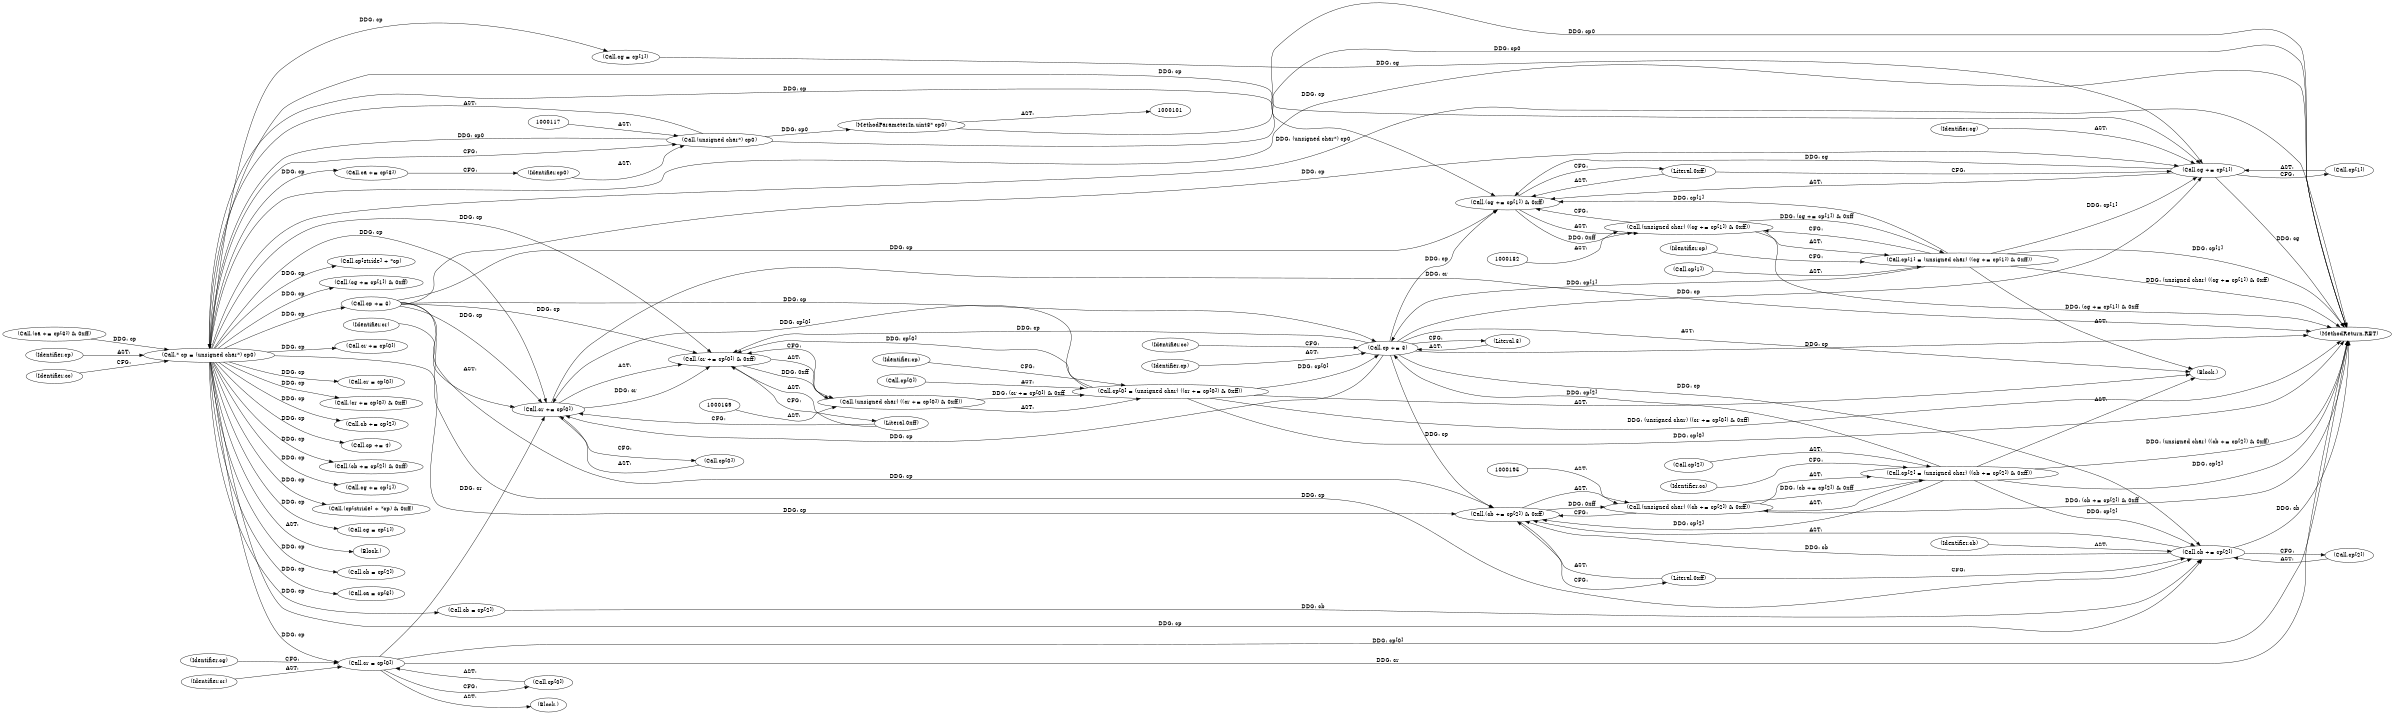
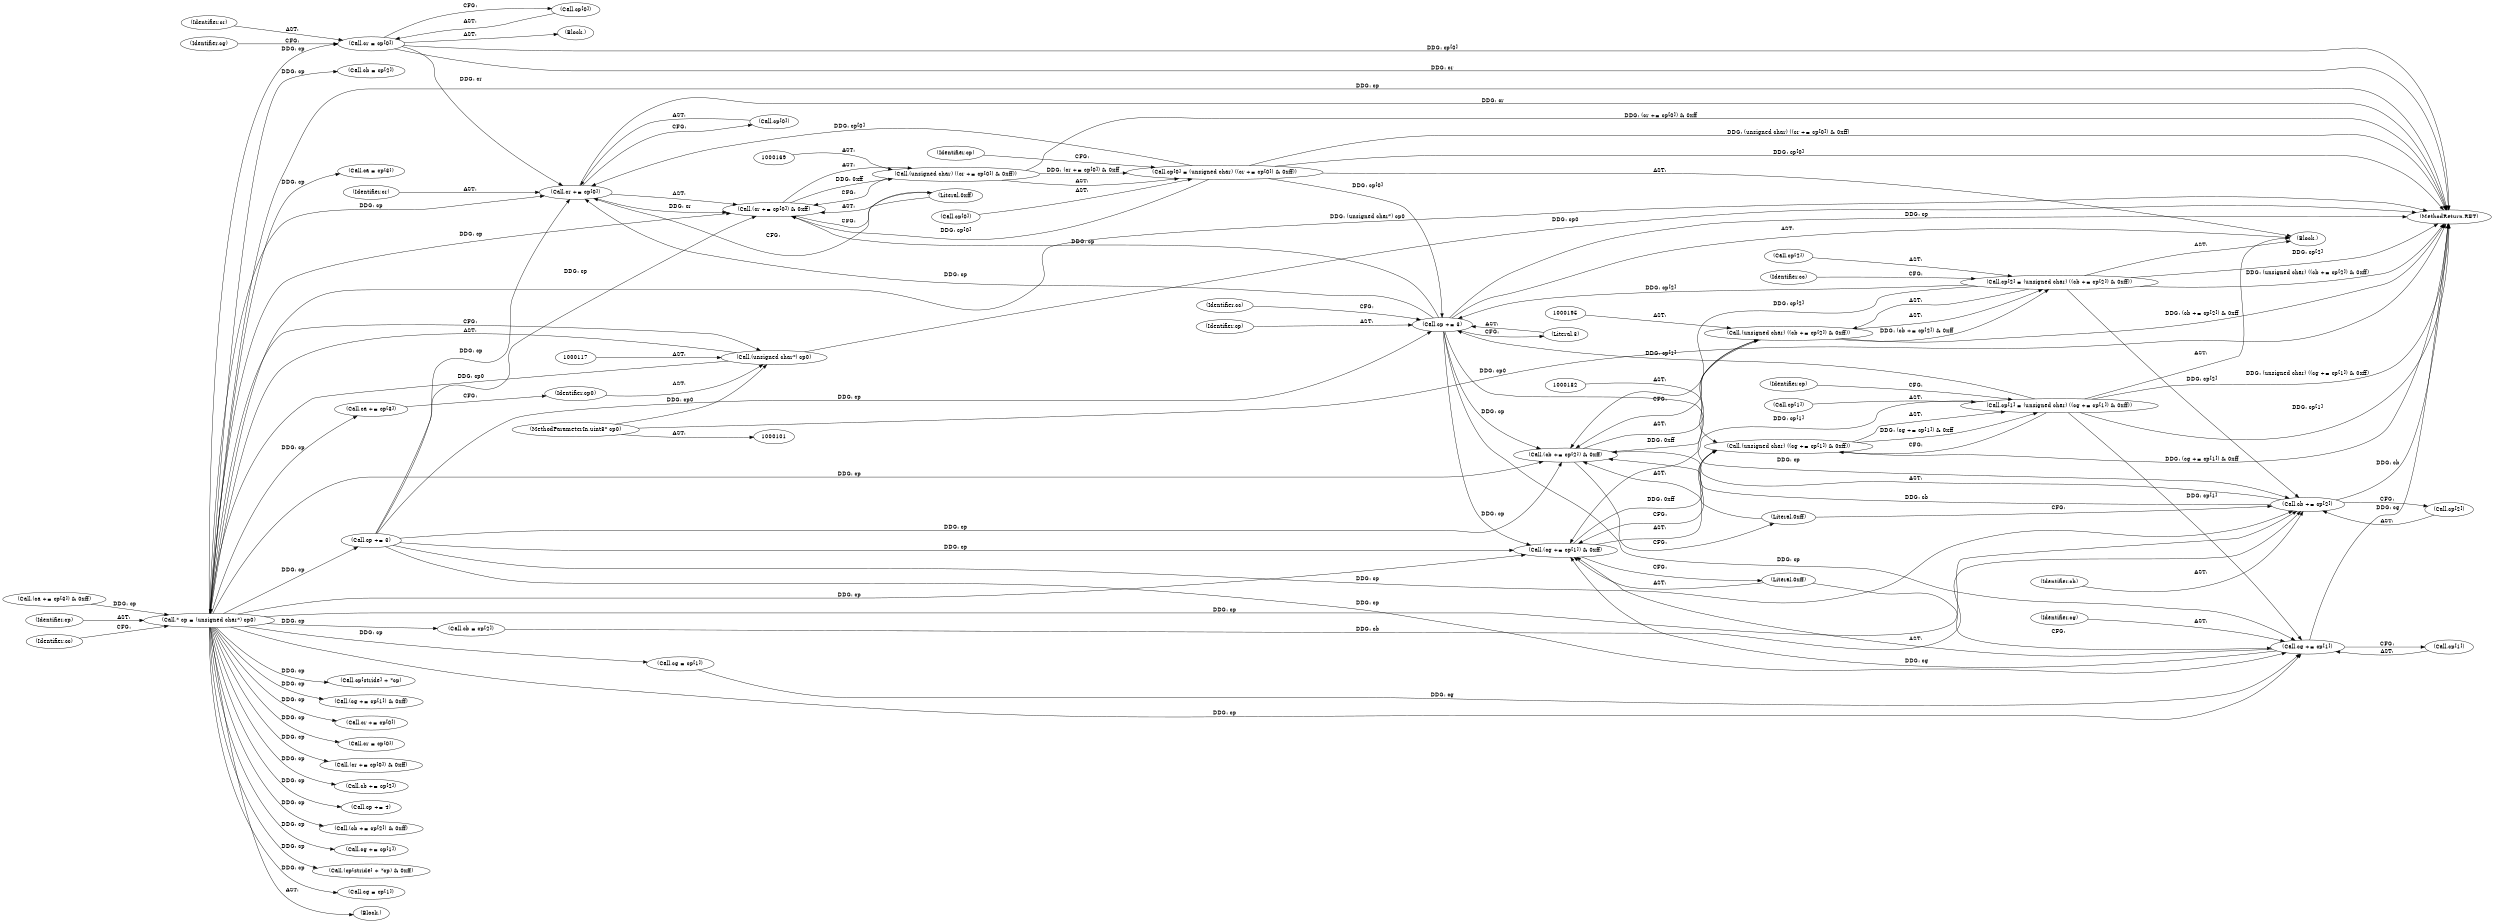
edge "(Call,(unsigned char) ((cr += cp[0]) & 0xff))" -> "(MethodReturn,RET)": added, label "DDG: (cr += cp[0]) & 0xff"
edge "(Call,(unsigned char*) cp0)" -> "(MethodParameterIn,uint8* cp0)": reversed
